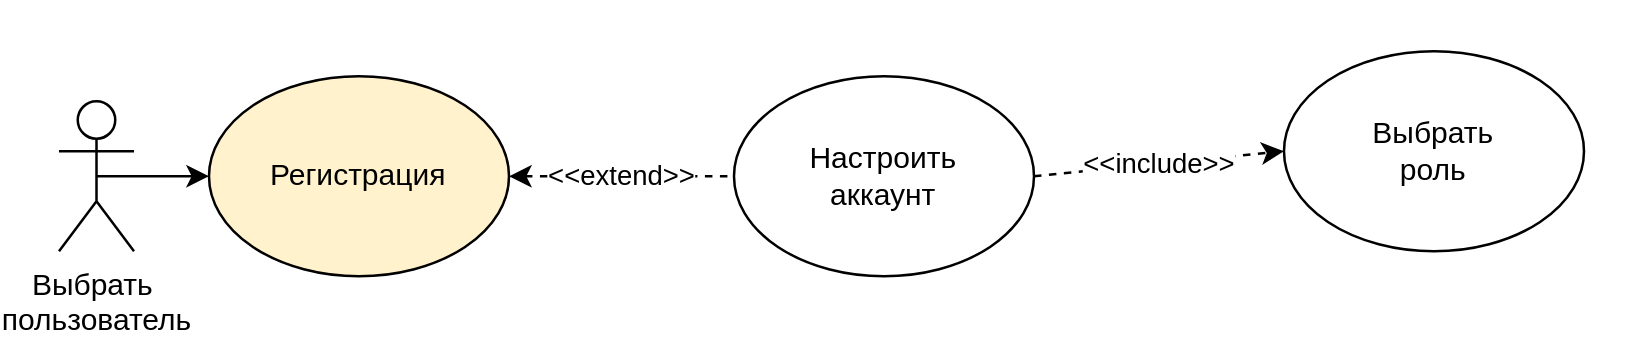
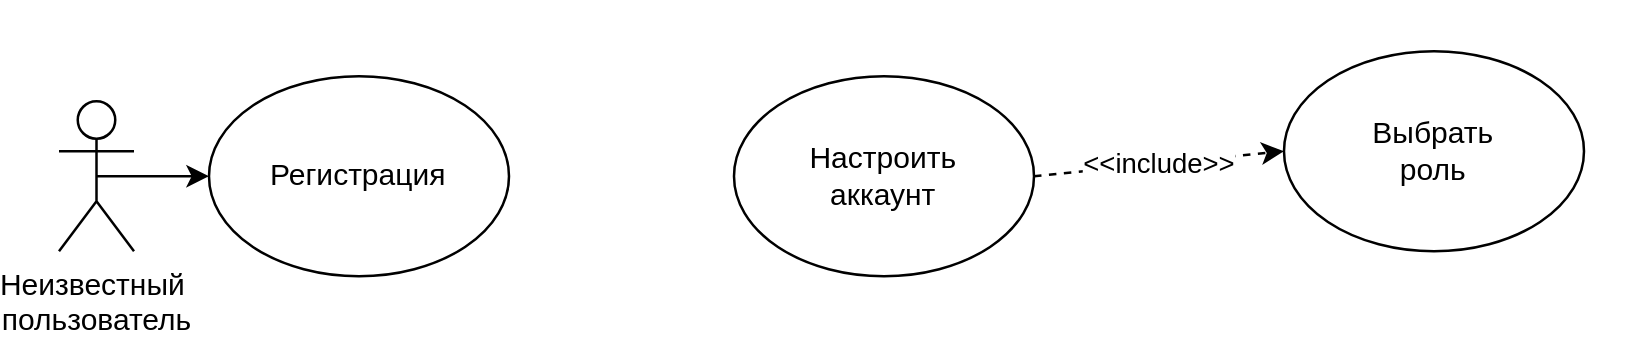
node "Регистрация": fillcolor #fff2cc -> #ffffff
edge "Настроить аккаунт" -> "Регистрация": removed, label "<<extend>>"
node "Выбрать пользователь": label "Выбрать пользователь" -> "Неизвестный пользователь"
